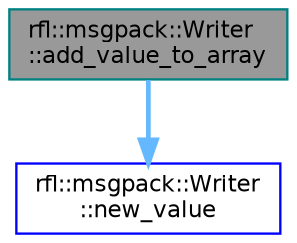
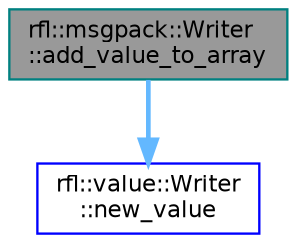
node "rfl::msgpack::Writer ::new_value": label "rfl::msgpack::Writer ::new_value" -> "rfl::value::Writer ::new_value"
